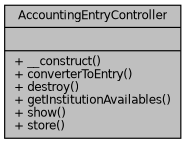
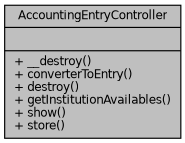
node "AccountingEntryController": text "+ __construct()" -> "+ __destroy()"
